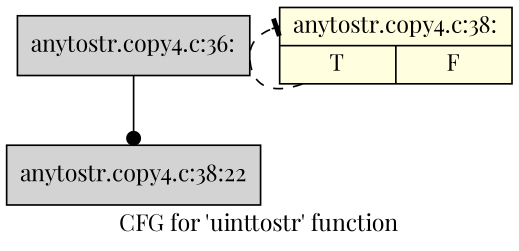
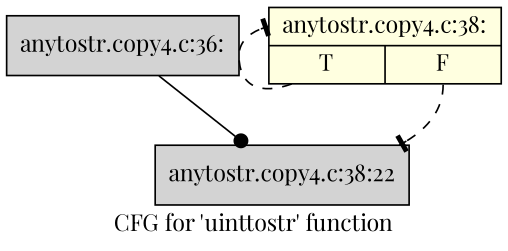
edge "anytostr.copy4.c:38:" -> "anytostr.copy4.c:38:22": added
